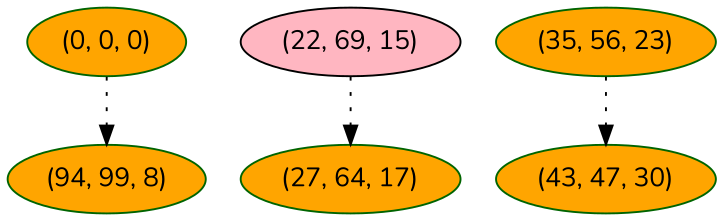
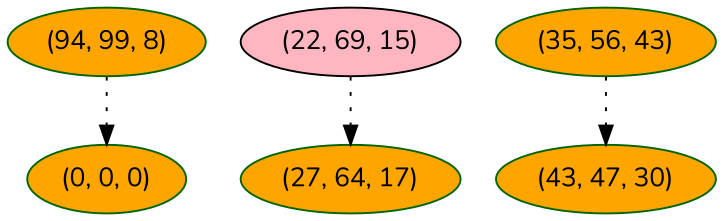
node "(35, 56, 23)": label "(35, 56, 23)" -> "(35, 56, 43)"
edge "(0, 0, 0)" -> "(94, 99, 8)": reversed
